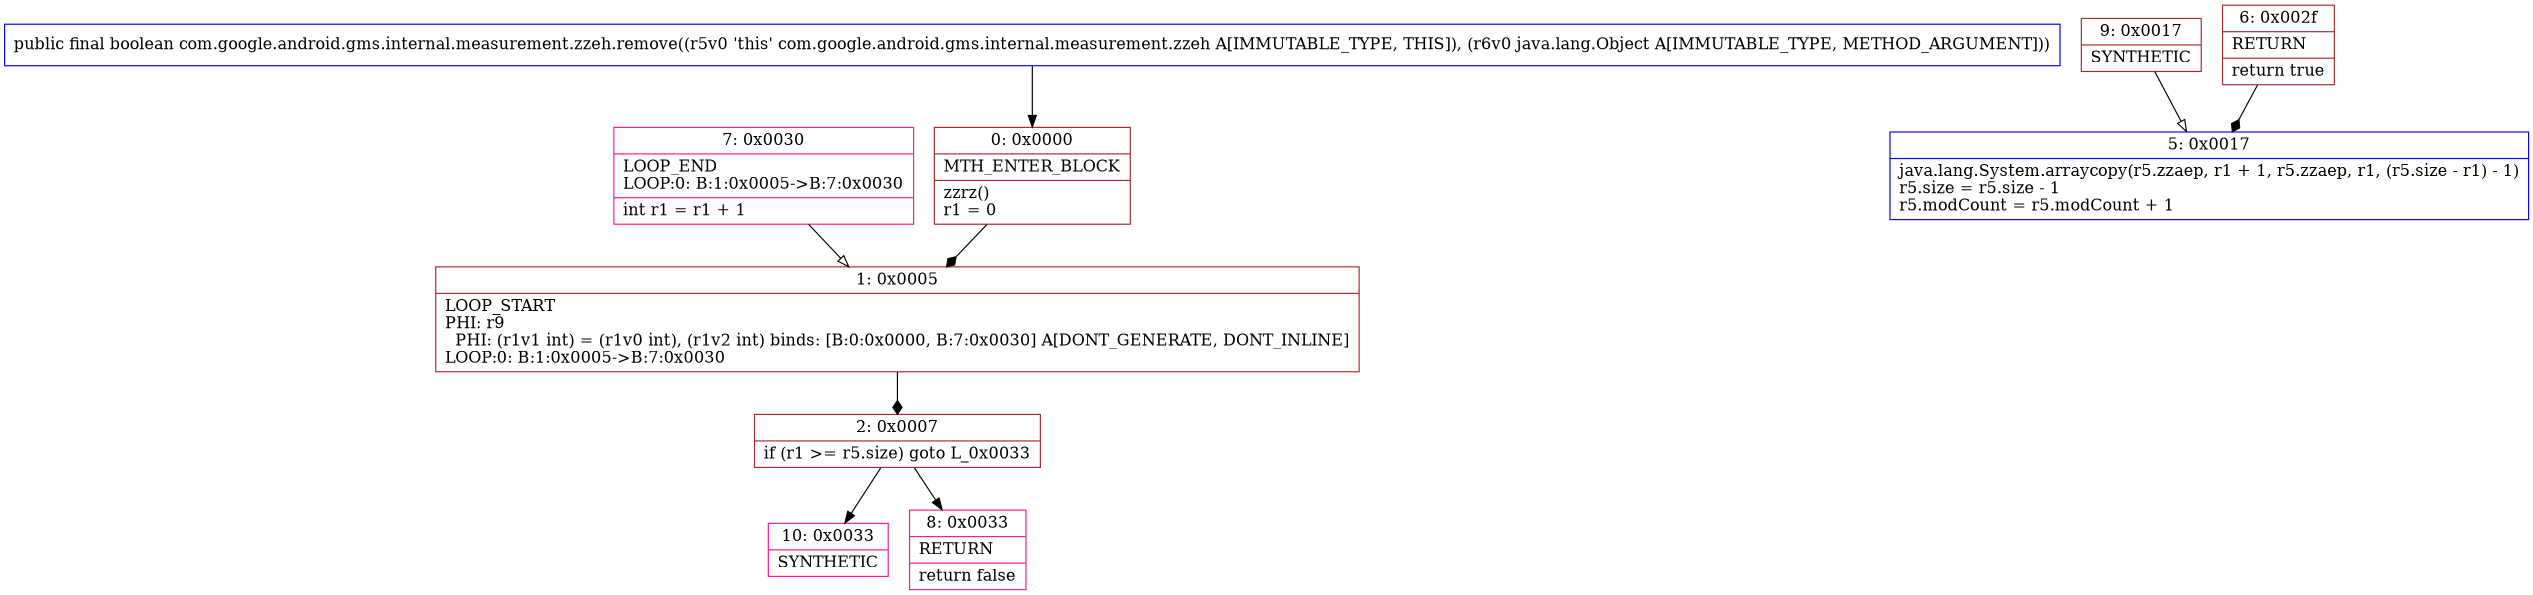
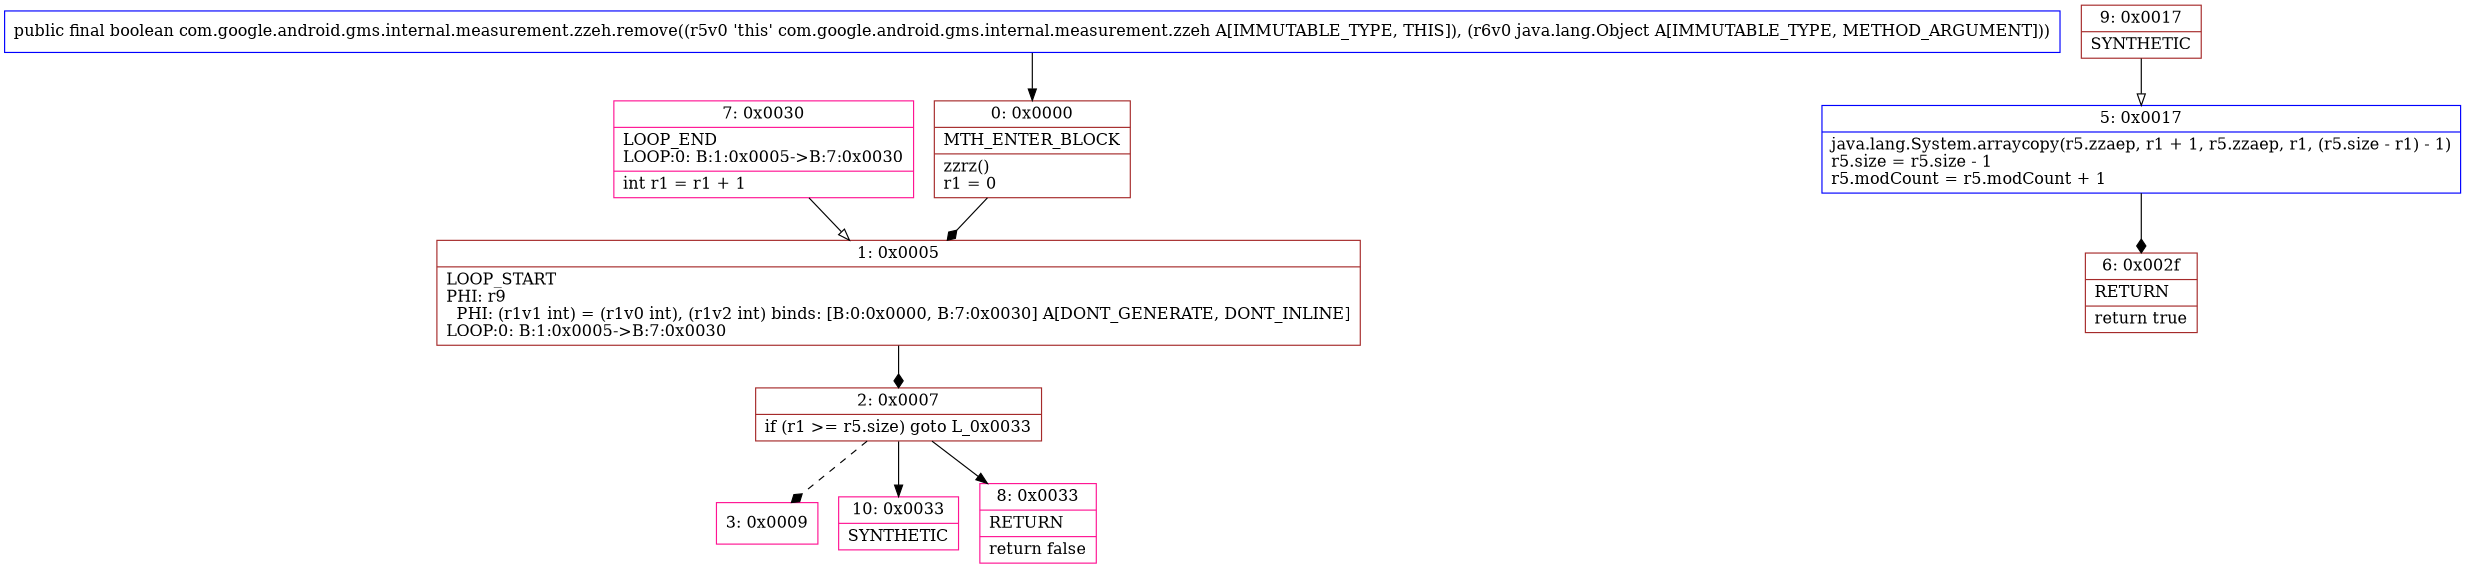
edge "6: 0x002f" -> "5: 0x0017": reversed
node "3: 0x0009": added
